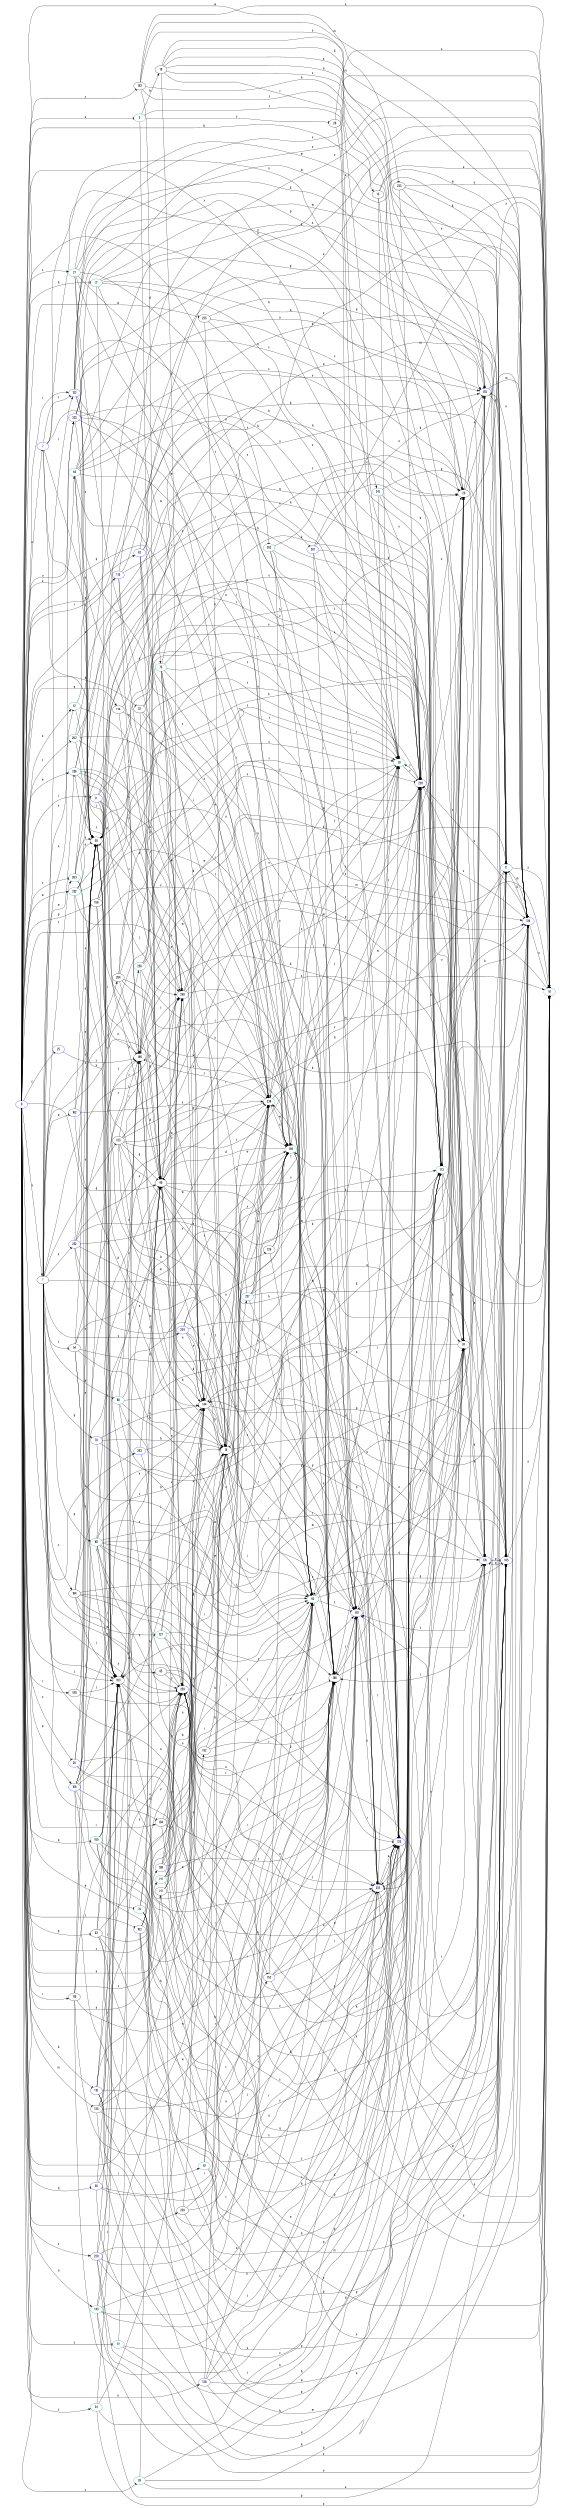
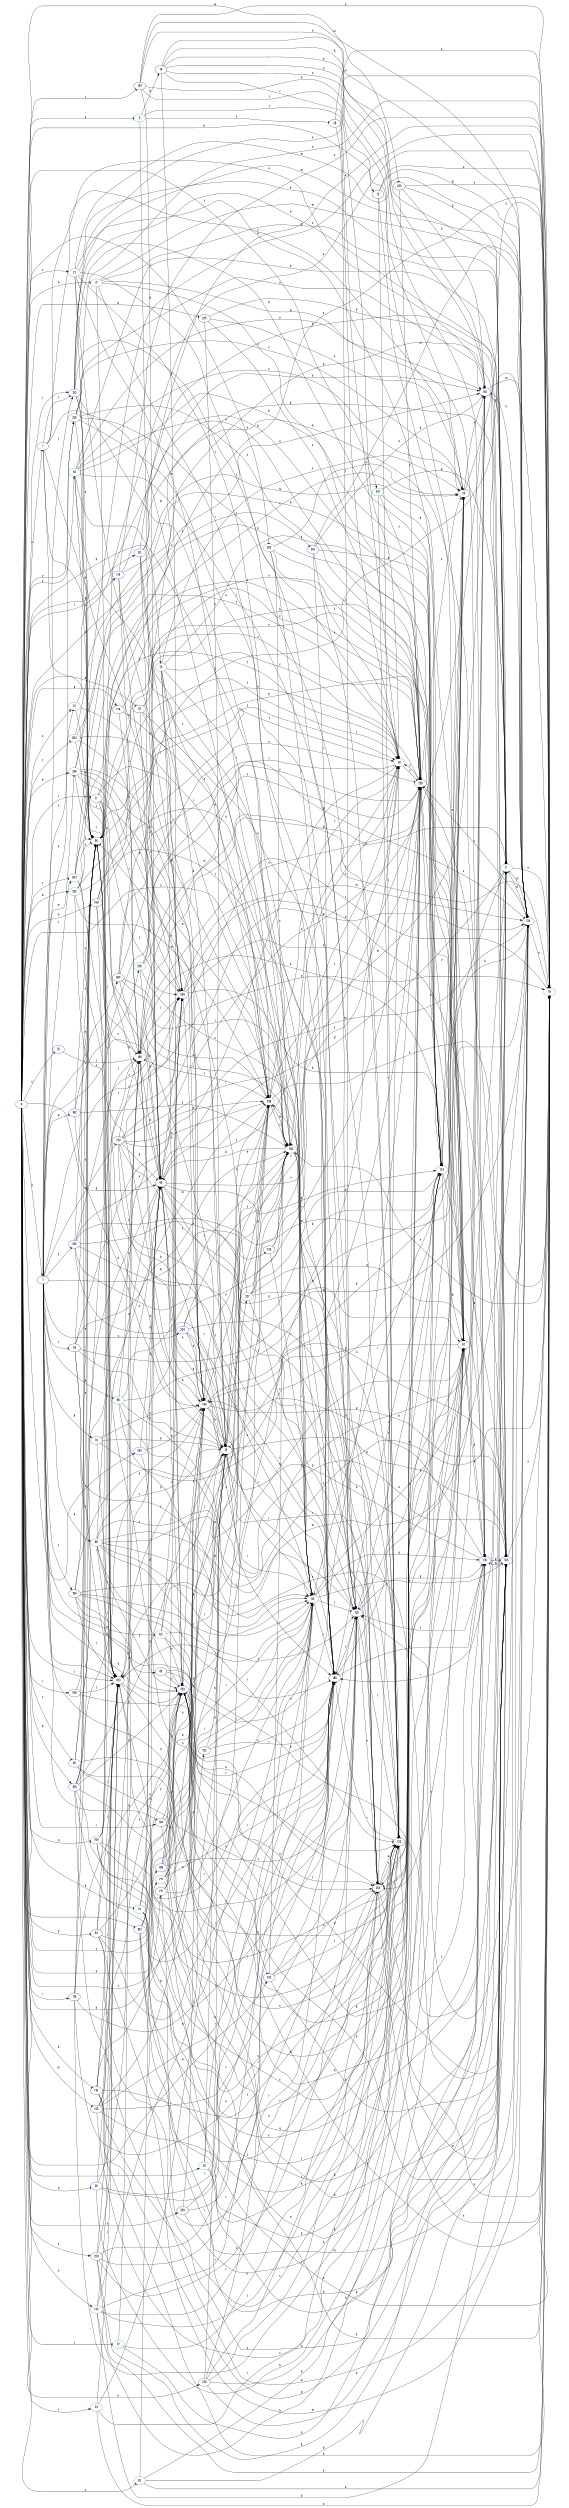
edge "138" -> "19": arrowhead tee -> normal
